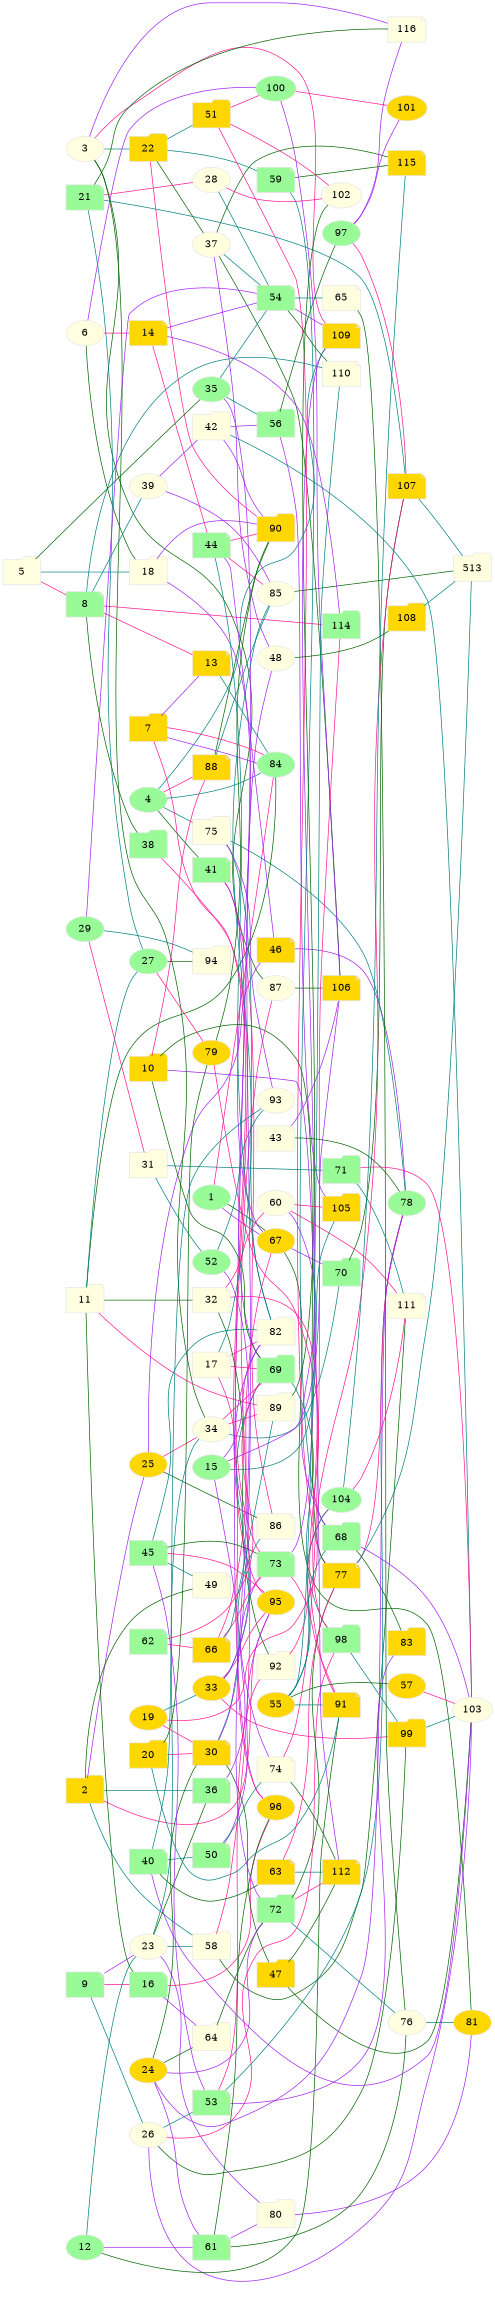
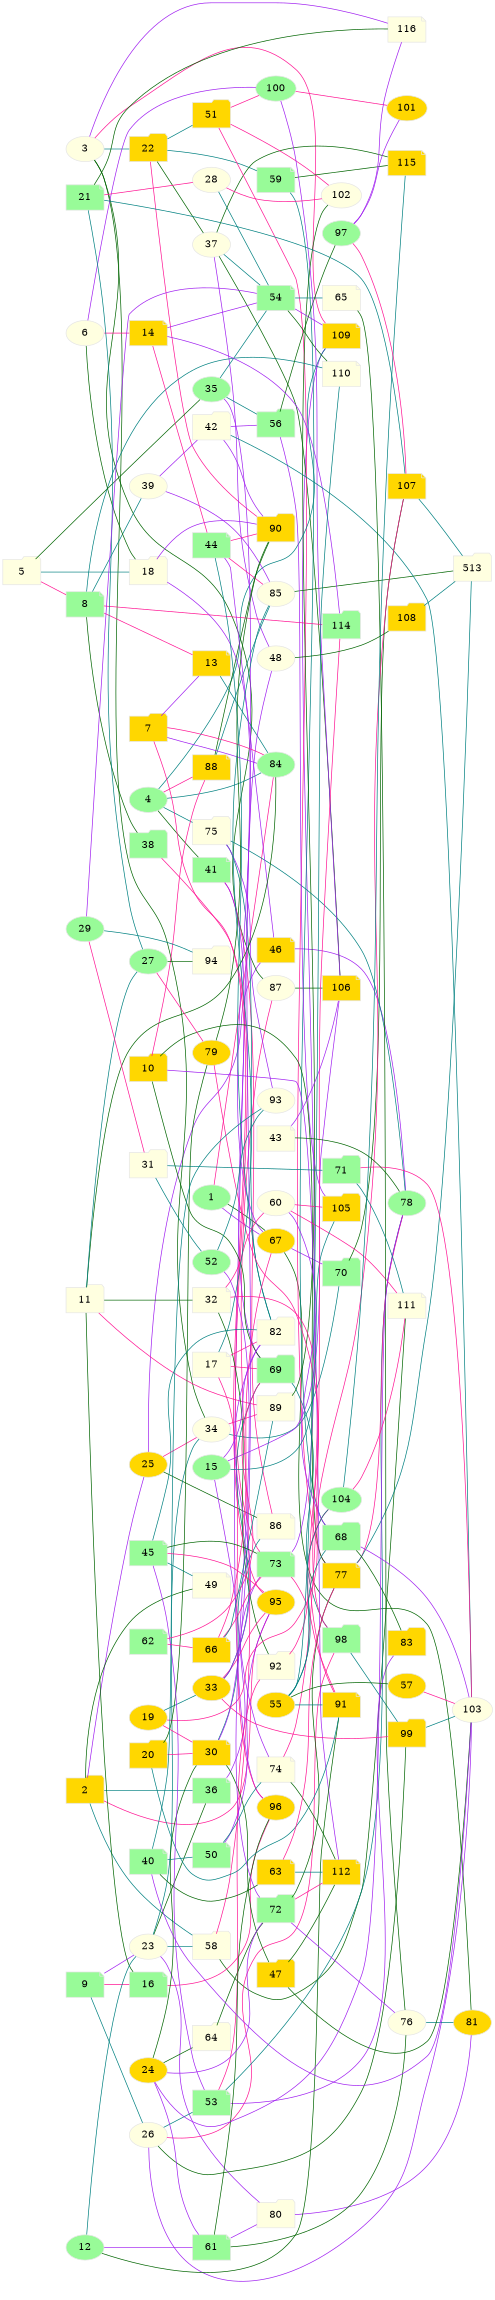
edge "69" -- "34": removed
edge "72" -- "76": color teal -> purple
edge "16" -- "64": removed
